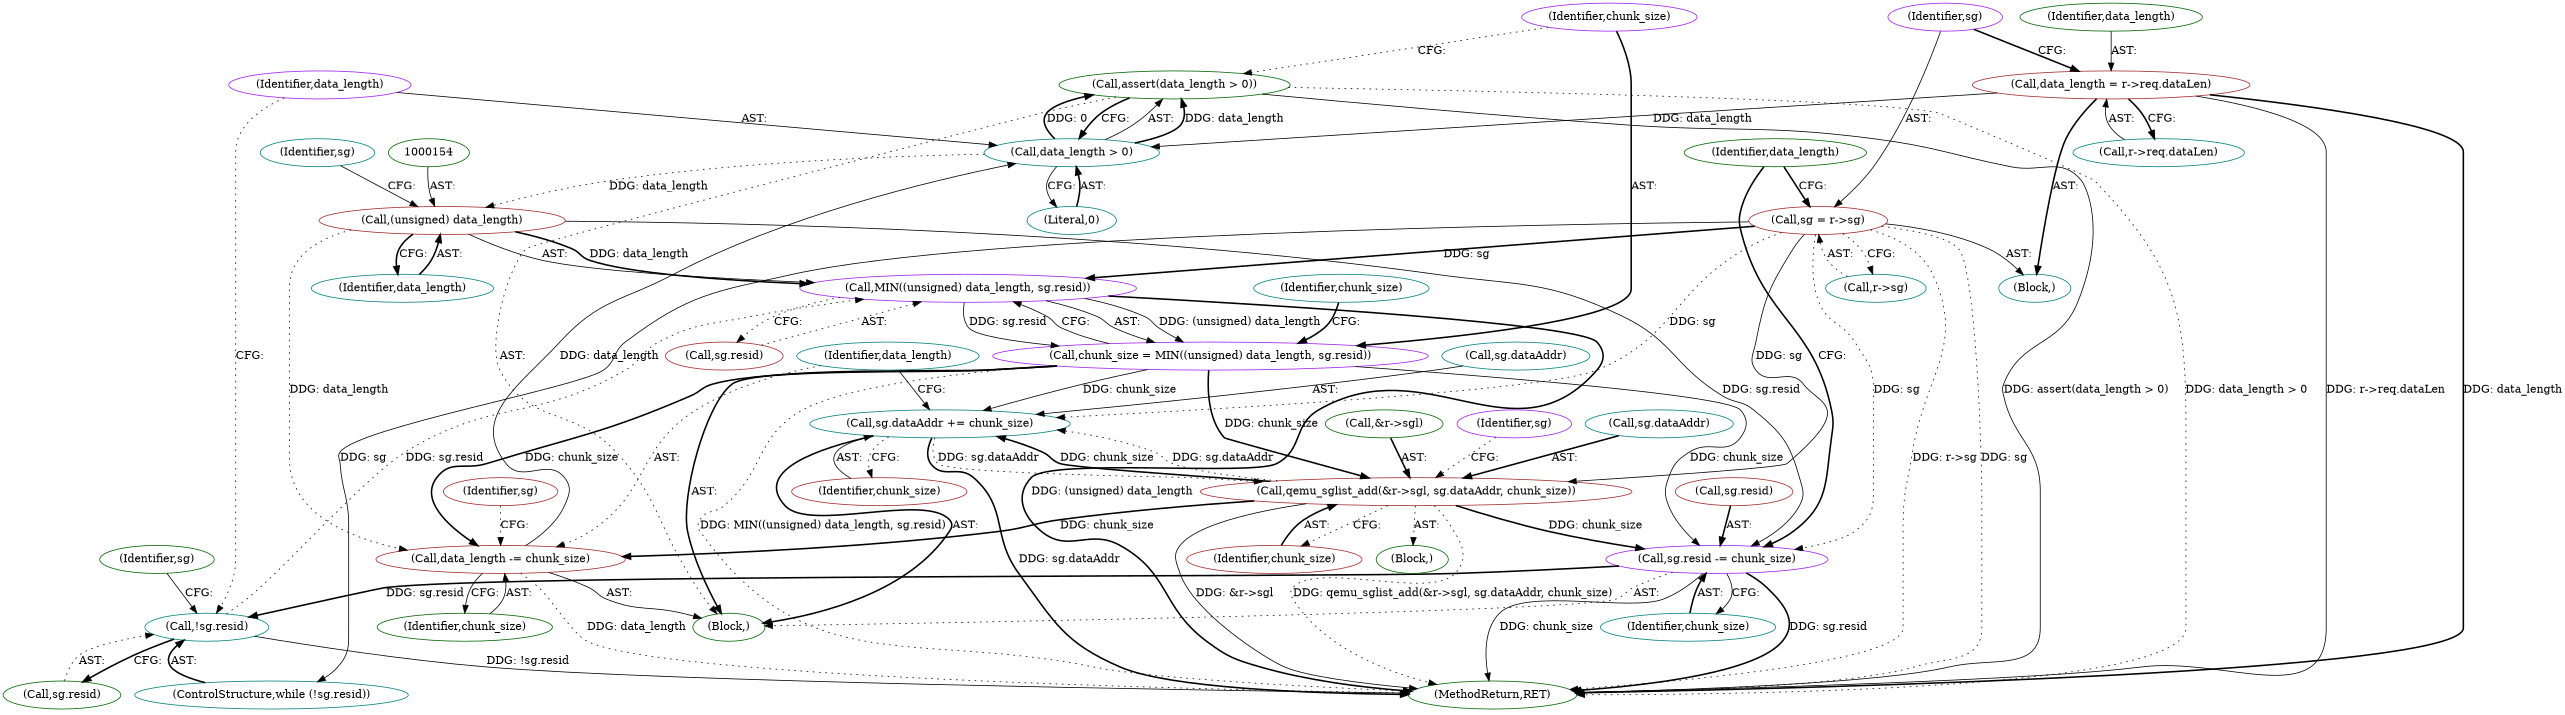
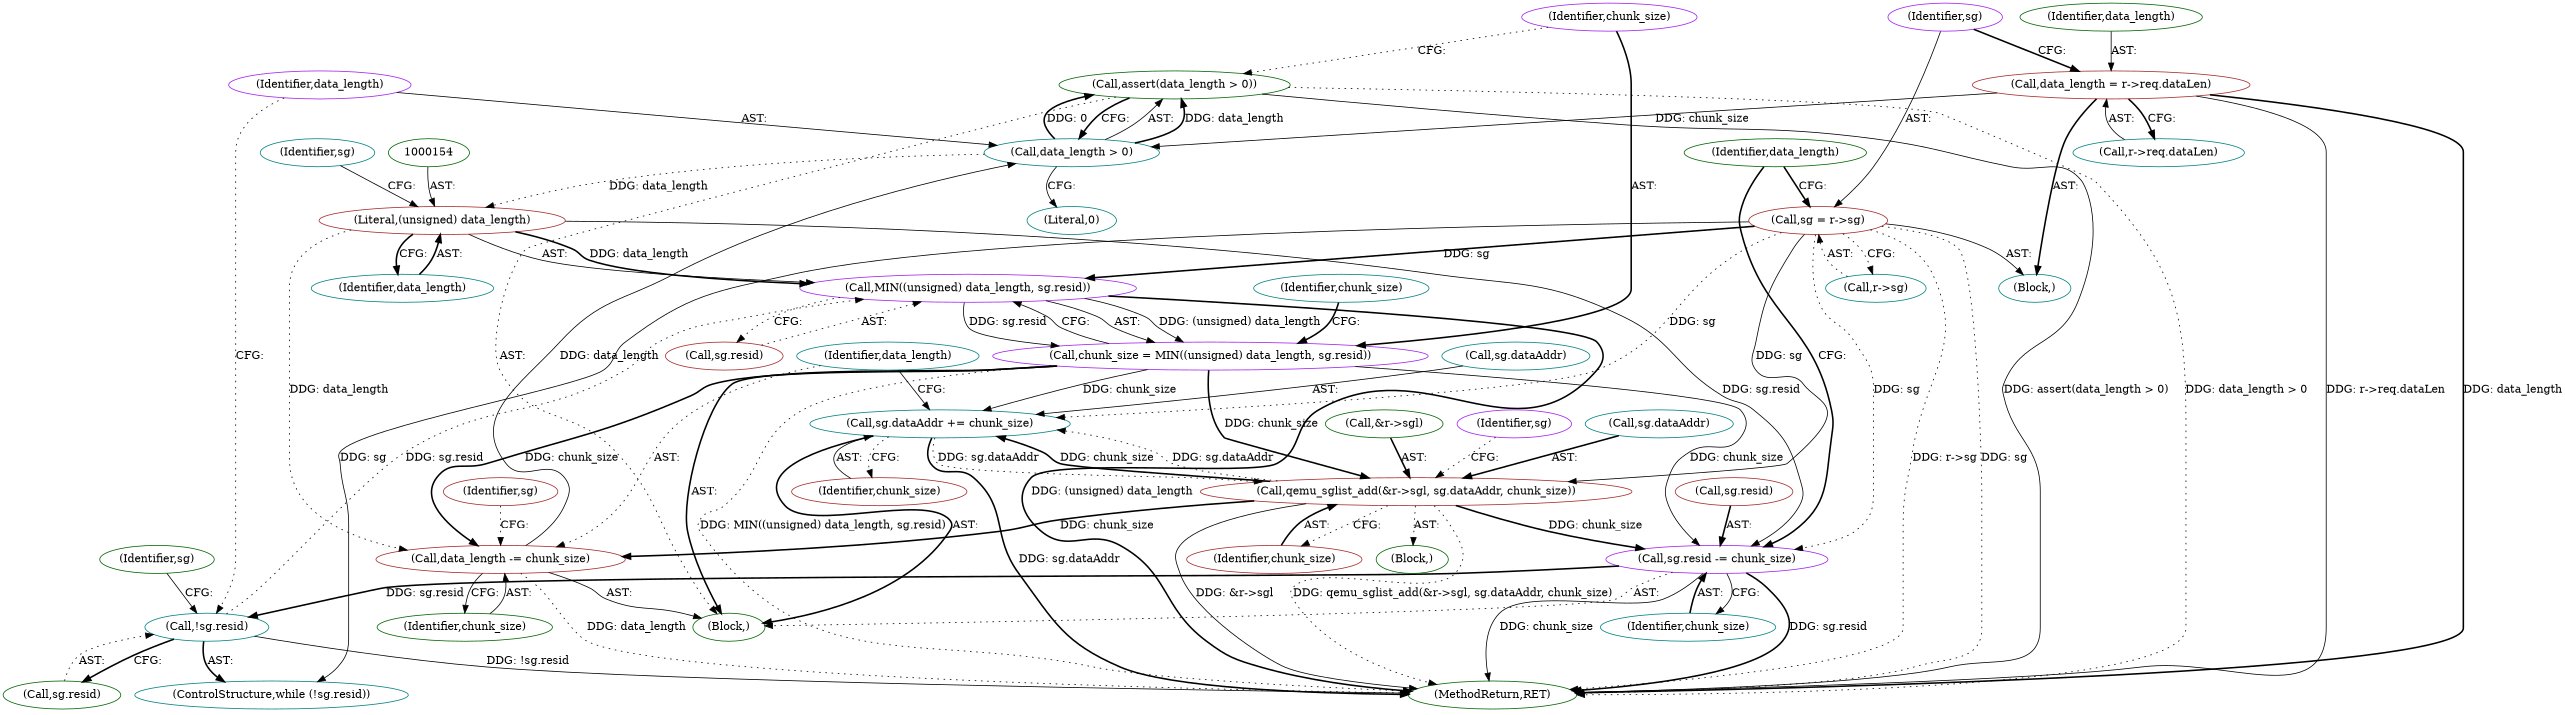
edge "(Call,data_length = r->req.dataLen)" -> "(Call,data_length > 0)": label "DDG: data_length" -> "DDG: chunk_size"
edge "(Literal,0)" -> "(Call,data_length > 0)": removed, label "AST:"
node "(Call,(unsigned) data_length)": label "(Call,(unsigned) data_length)" -> "(Literal,(unsigned) data_length)"
edge "(ControlStructure,while (!sg.resid))" -> "(Call,!sg.resid)": reversed
